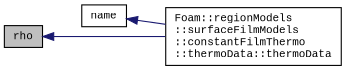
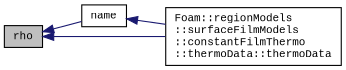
edge "name" -> "rho": added
